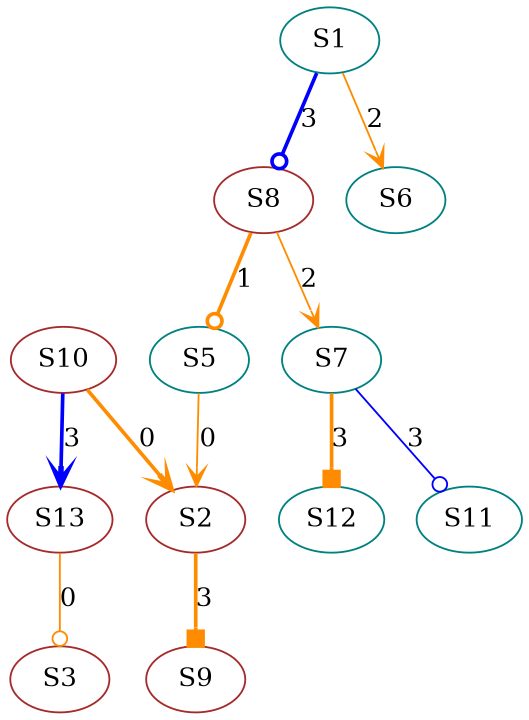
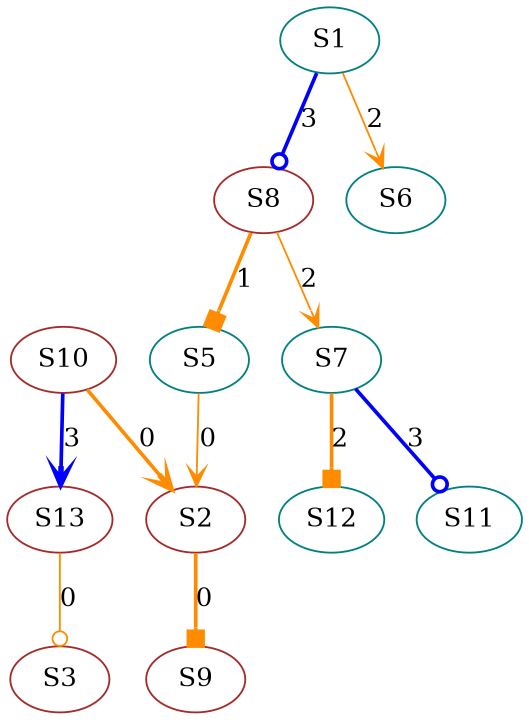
edge "S8" -> "S5": arrowhead odot -> box
edge "S7" -> "S11": style solid -> bold
edge "S7" -> "S12": label "3" -> "2"
edge "S2" -> "S9": label "3" -> "0"
